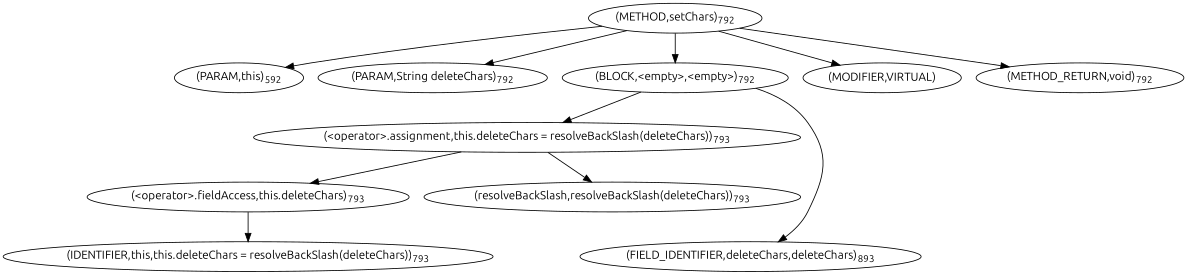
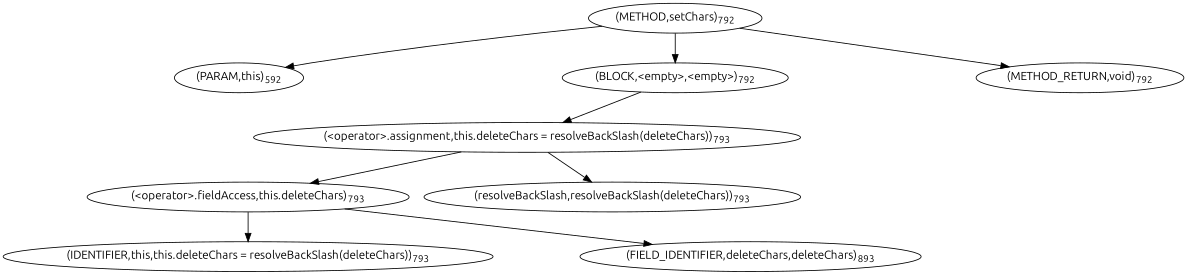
node "(PARAM,String deleteChars)": removed
node "(MODIFIER,VIRTUAL)": removed
edge "(BLOCK,<empty>,<empty>)" -> "(FIELD_IDENTIFIER,deleteChars,deleteChars)": now "(<operator>.fieldAccess,this.deleteChars)" -> "(FIELD_IDENTIFIER,deleteChars,deleteChars)"
